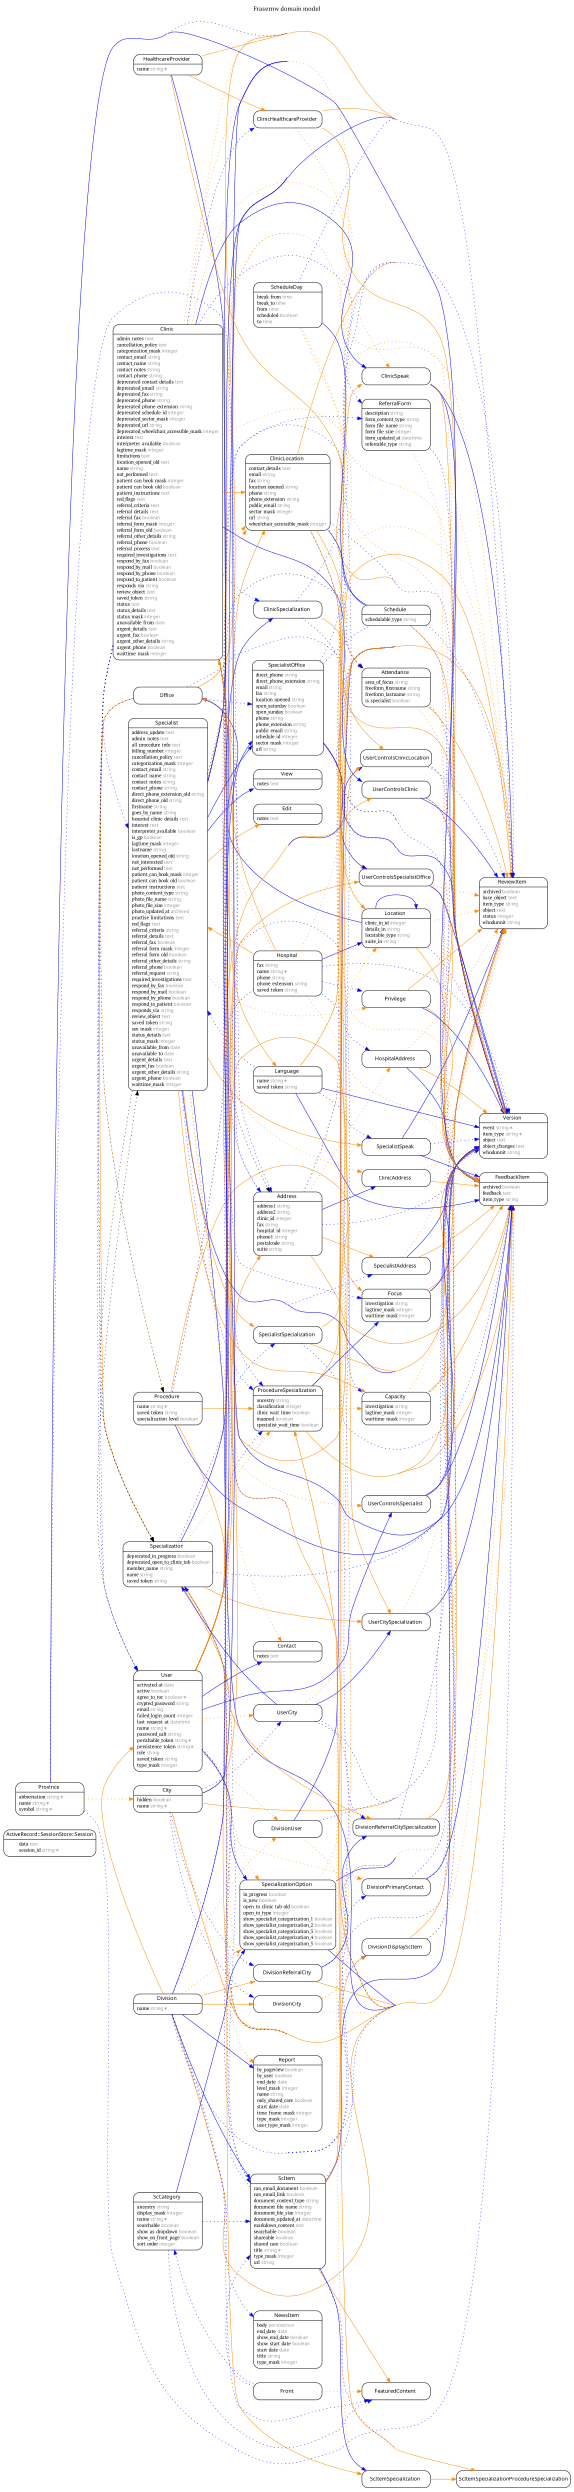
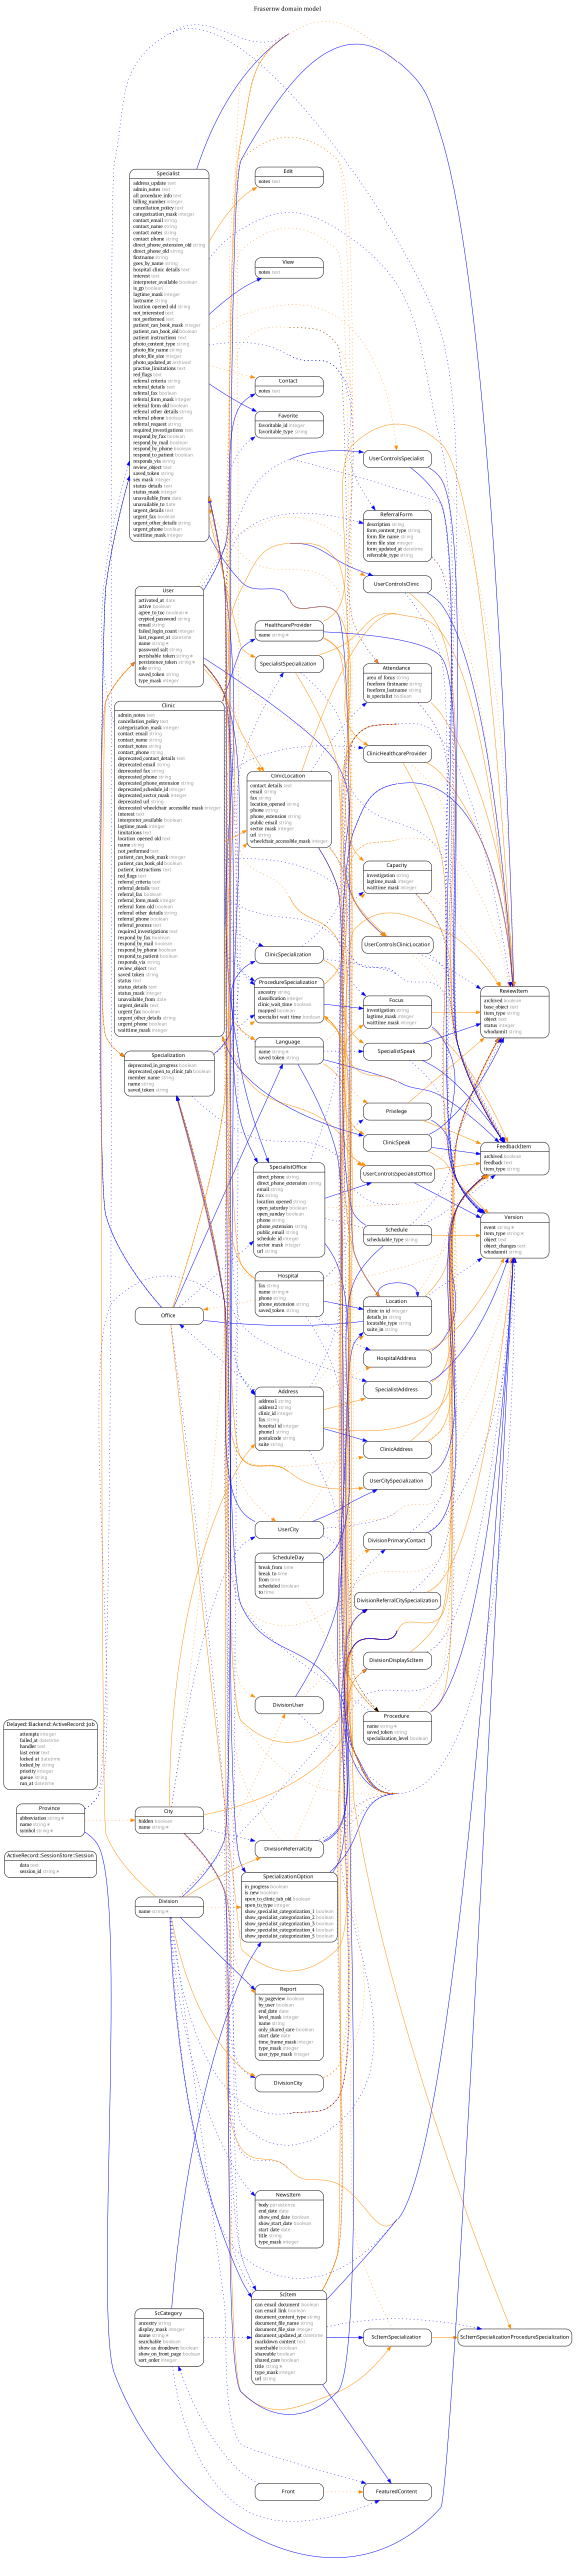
edge "ClinicHealthcareProvider" -- "ClinicSpeak": now "ClinicHealthcareProvider" -- "FeedbackItem"
node "Favorite": added
edge "ClinicLocation" -- "Version": removed
edge "Attendance" -- "Specialist": color black -> blue
edge "ReviewItem" -- "ClinicAddress": style dotted -> bold
edge "Language" -- "Office": added
edge "UserControlsClinic" -- "User": style bold -> dotted
edge "Procedure" -- "ProcedureSpecialization": removed
node "Delayed::Backend::ActiveRecord::Job": added
edge "Specialist" -- "FeedbackItem": style bold -> dotted
edge "FeedbackItem" -- "DivisionReferralCity": color darkorange -> blue
edge "ScItem" -- "FeaturedContent": color darkorange -> blue
